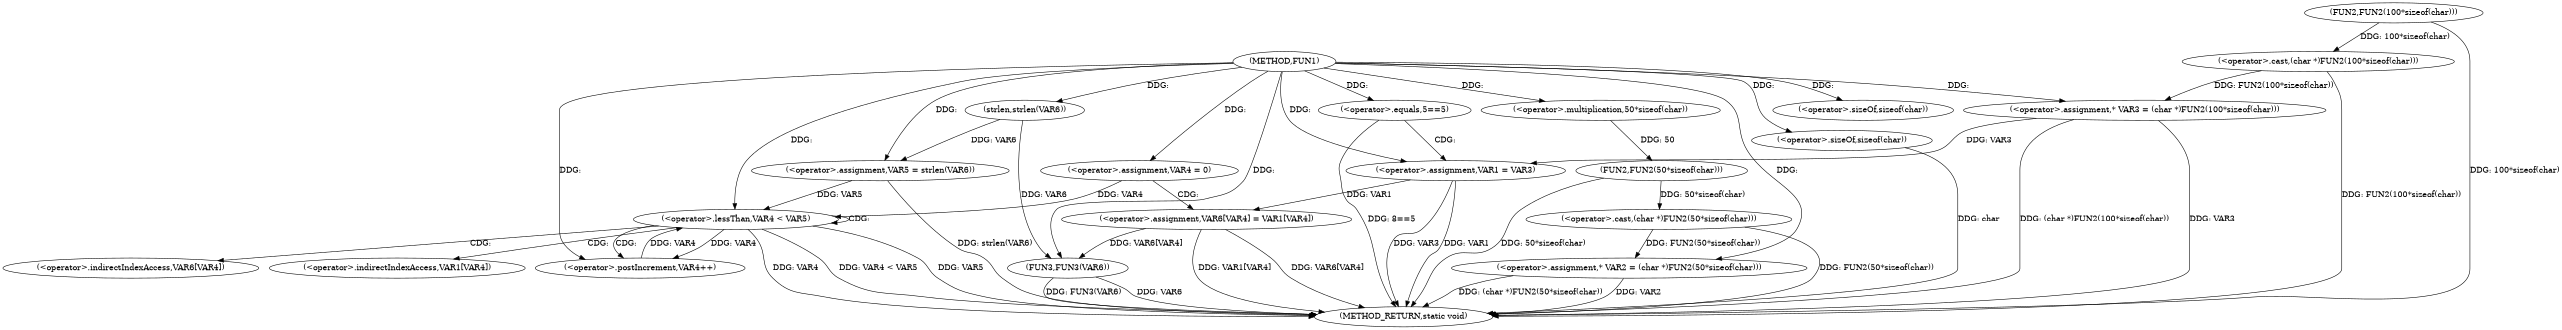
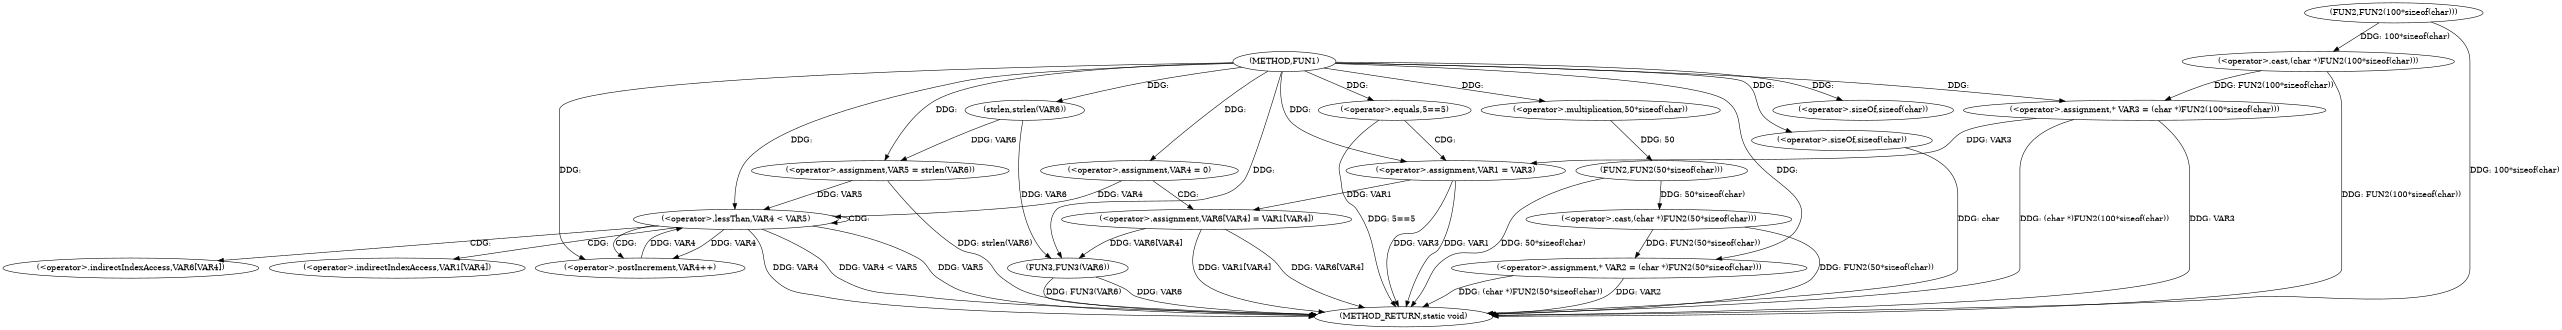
edge "(<operator>.equals,5==5)" -> "(METHOD_RETURN,static void)": label "DDG: 8==5" -> "DDG: 5==5"
